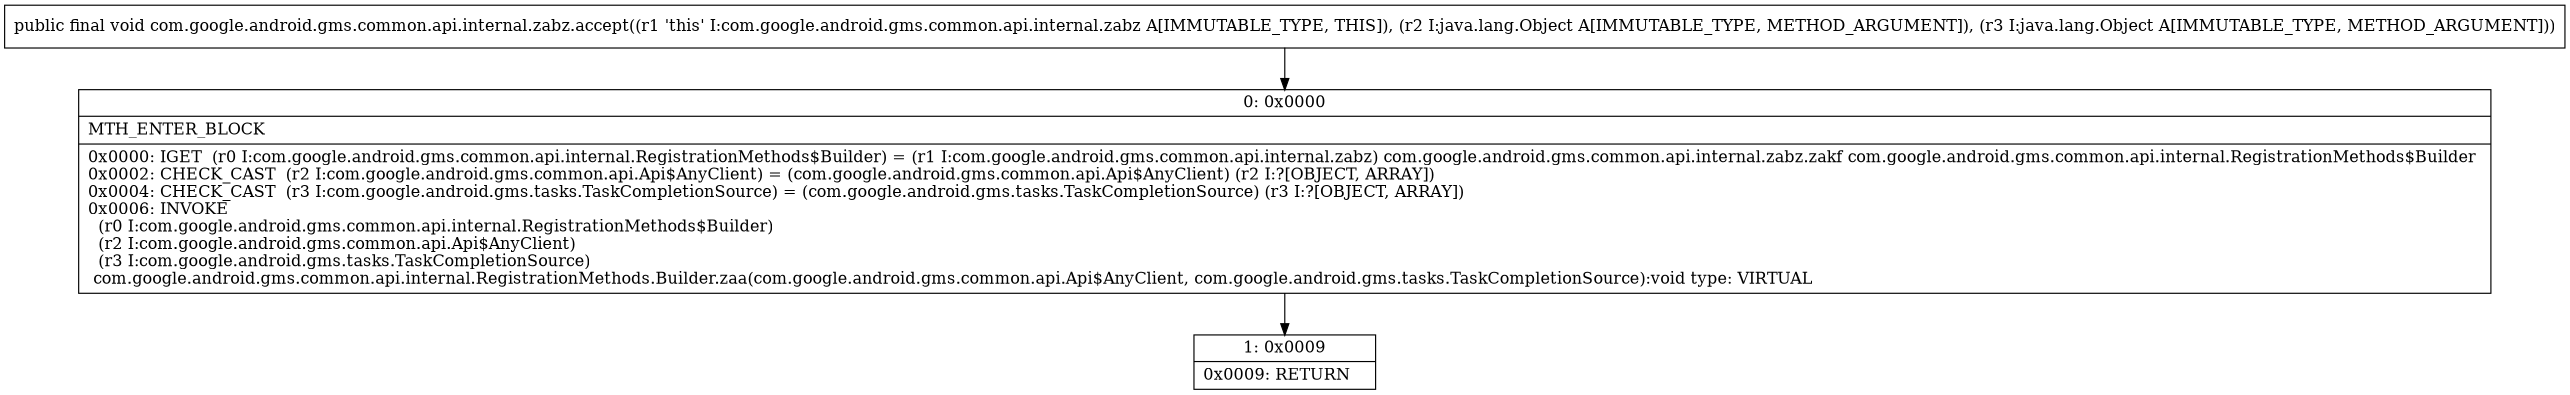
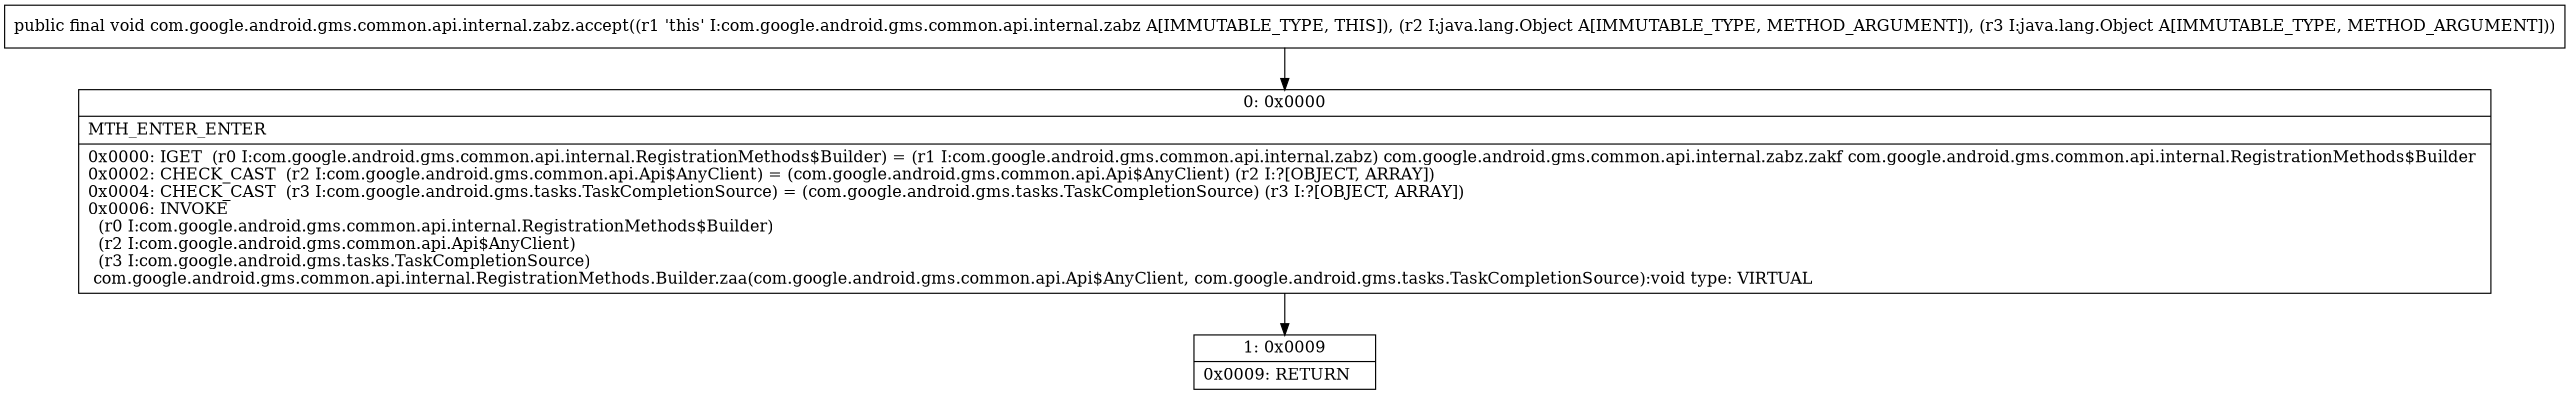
node "0: 0x0000": text "MTH_ENTER_BLOCK" -> "MTH_ENTER_ENTER"
